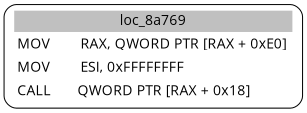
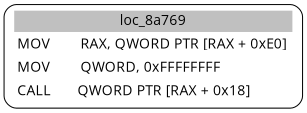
node "loc_8a769": text "MOV        ESI, 0xFFFFFFFF" -> "MOV        QWORD, 0xFFFFFFFF"
